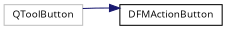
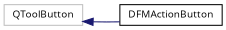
edge "QToolButton" -> "DFMActionButton": reversed
